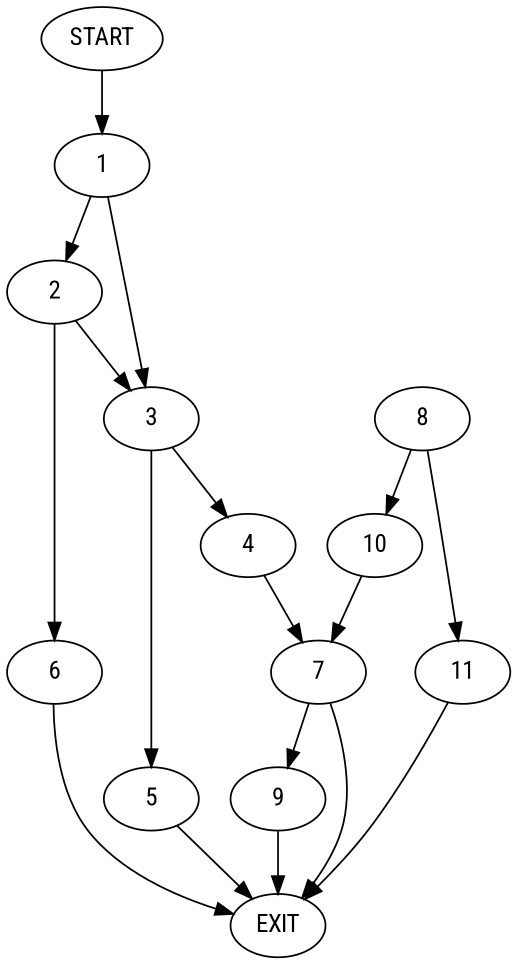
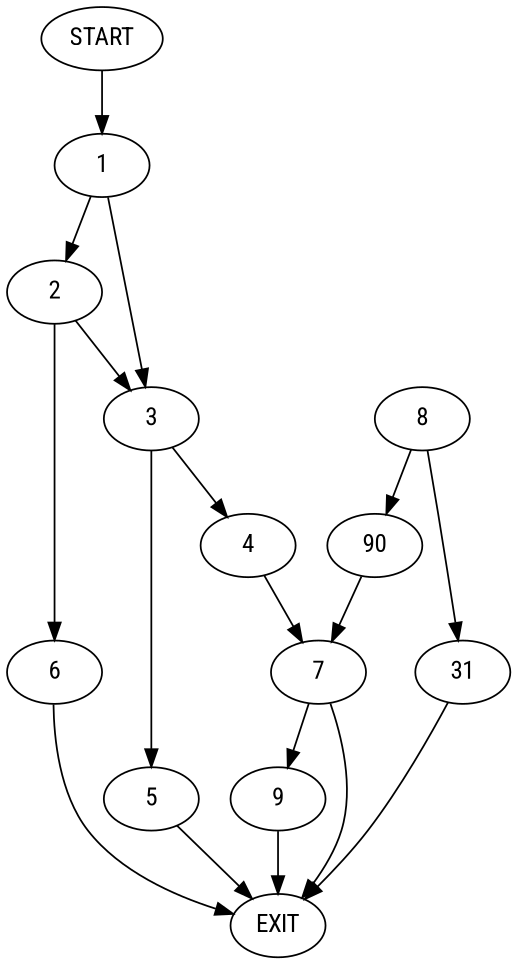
node "10": label "10" -> "90"
node "11": label "11" -> "31"
